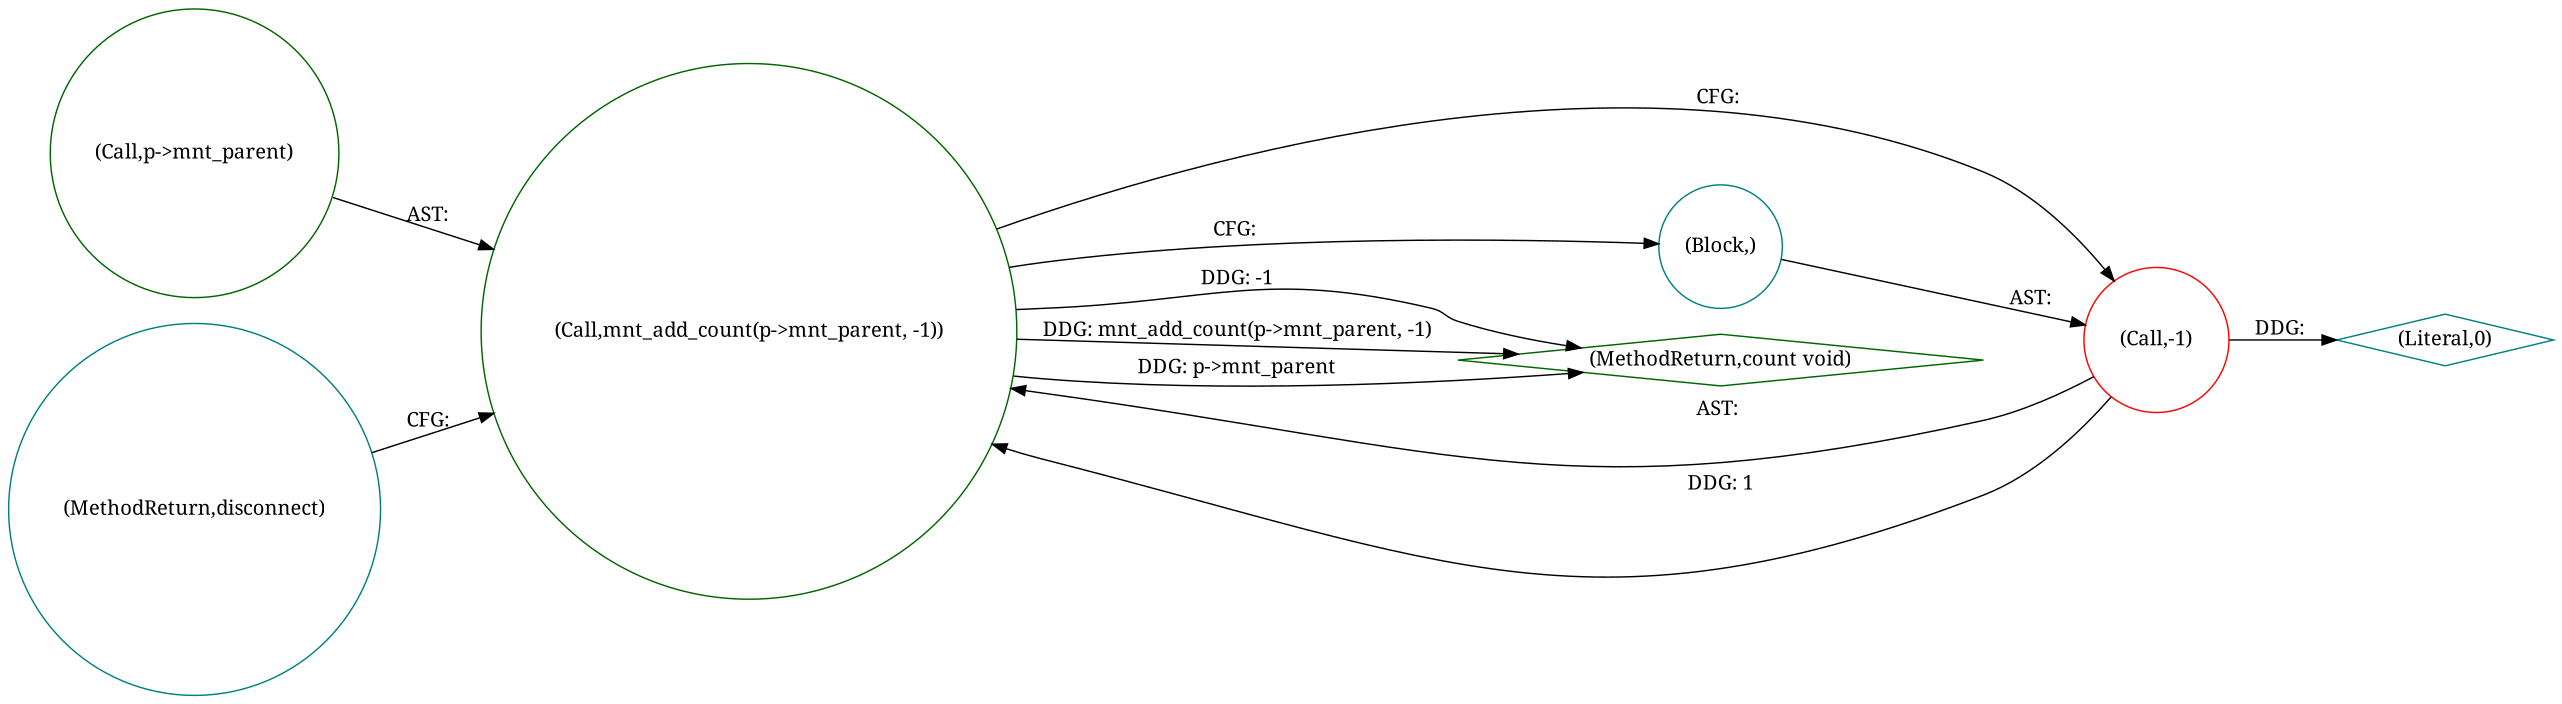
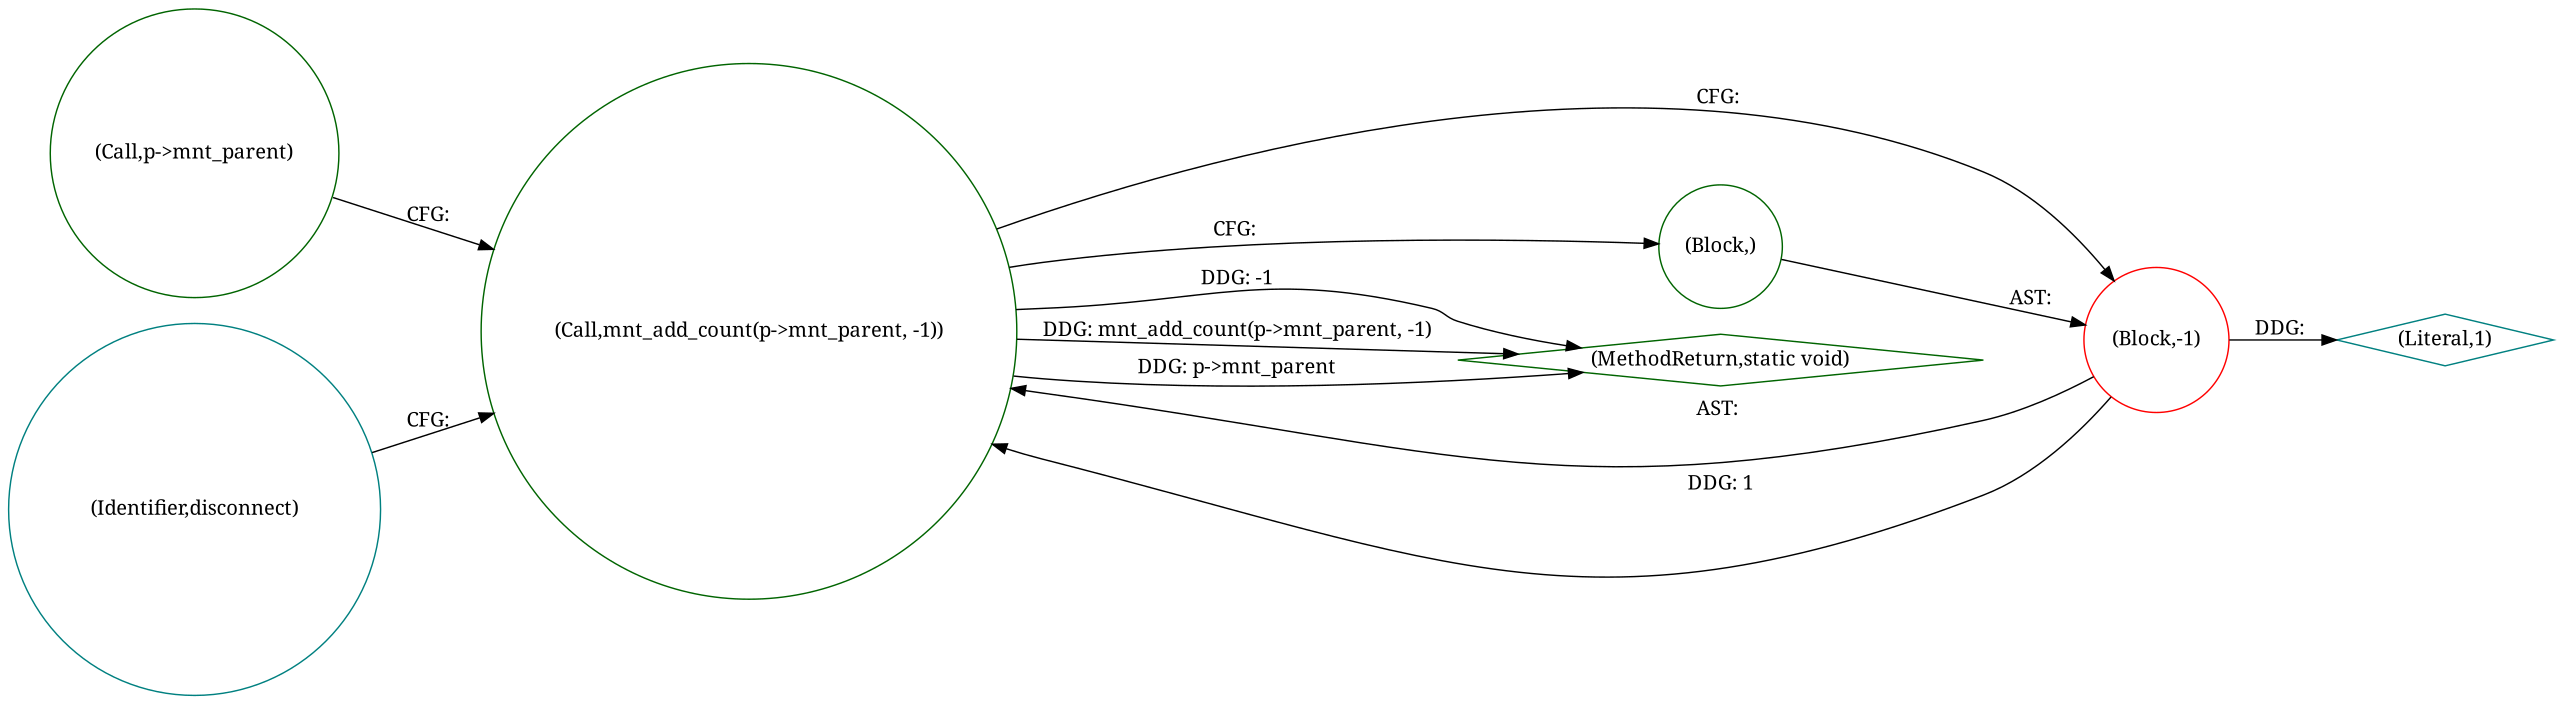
edge "(Call,p->mnt_parent)" -> "(Call,mnt_add_count(p->mnt_parent, -1))": label "AST: " -> "CFG: "
node "(Block,)": color teal -> darkgreen
node "(Call,-1)": label "(Call,-1)" -> "(Block,-1)"
node "(Literal,0)": label "(Literal,0)" -> "(Literal,1)"
node "(MethodReturn,count void)": label "(MethodReturn,count void)" -> "(MethodReturn,static void)"
node "(MethodReturn,disconnect)": label "(MethodReturn,disconnect)" -> "(Identifier,disconnect)"
